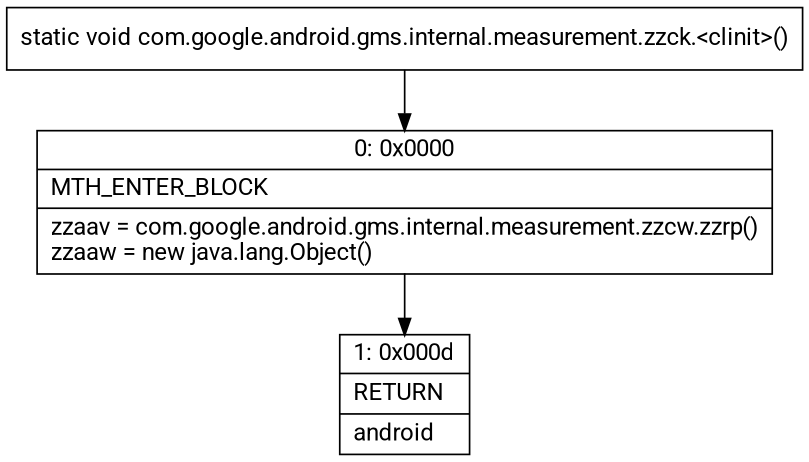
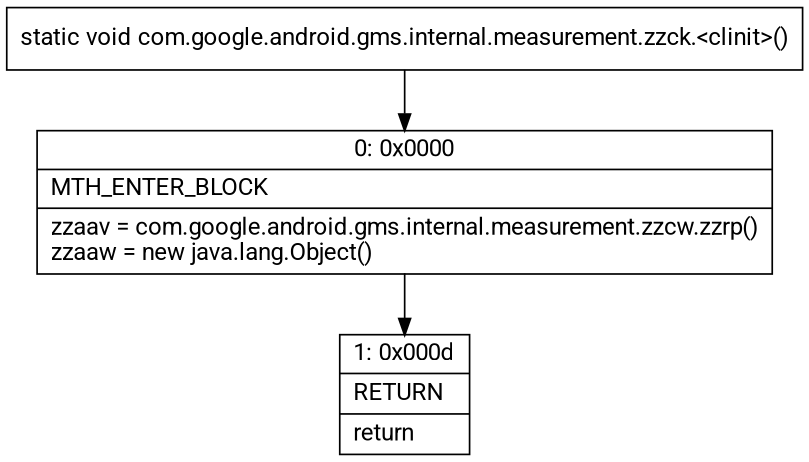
node "1: 0x000d": text "android" -> "return"
